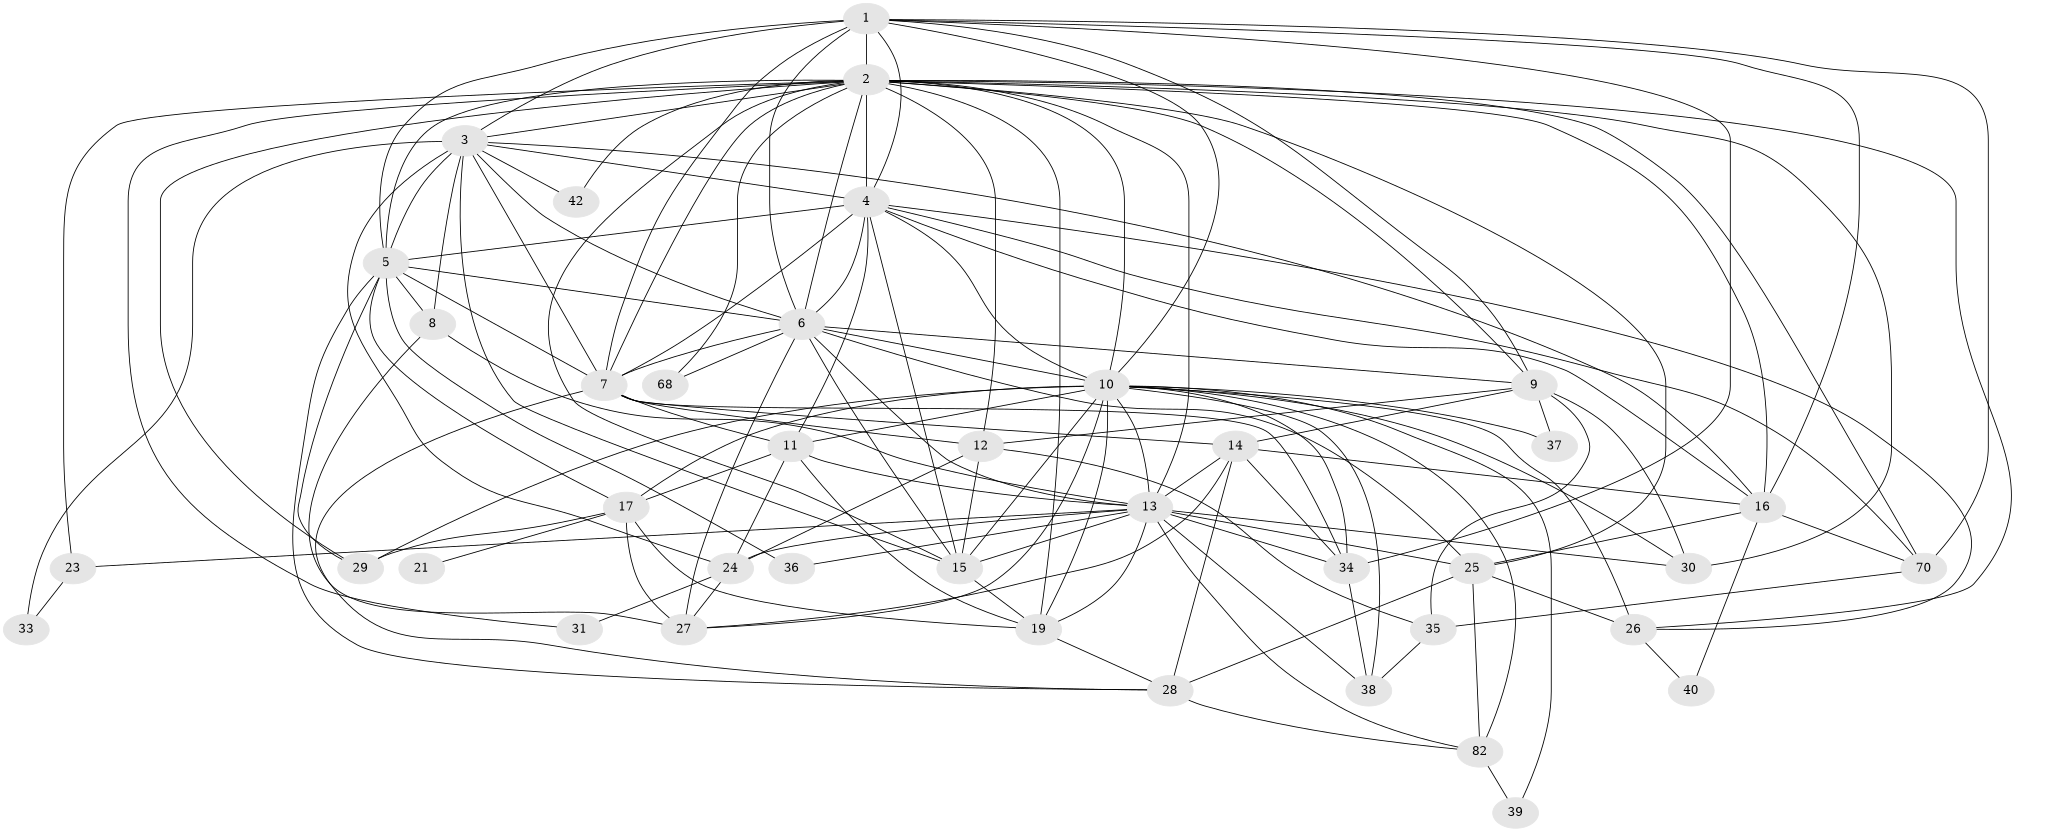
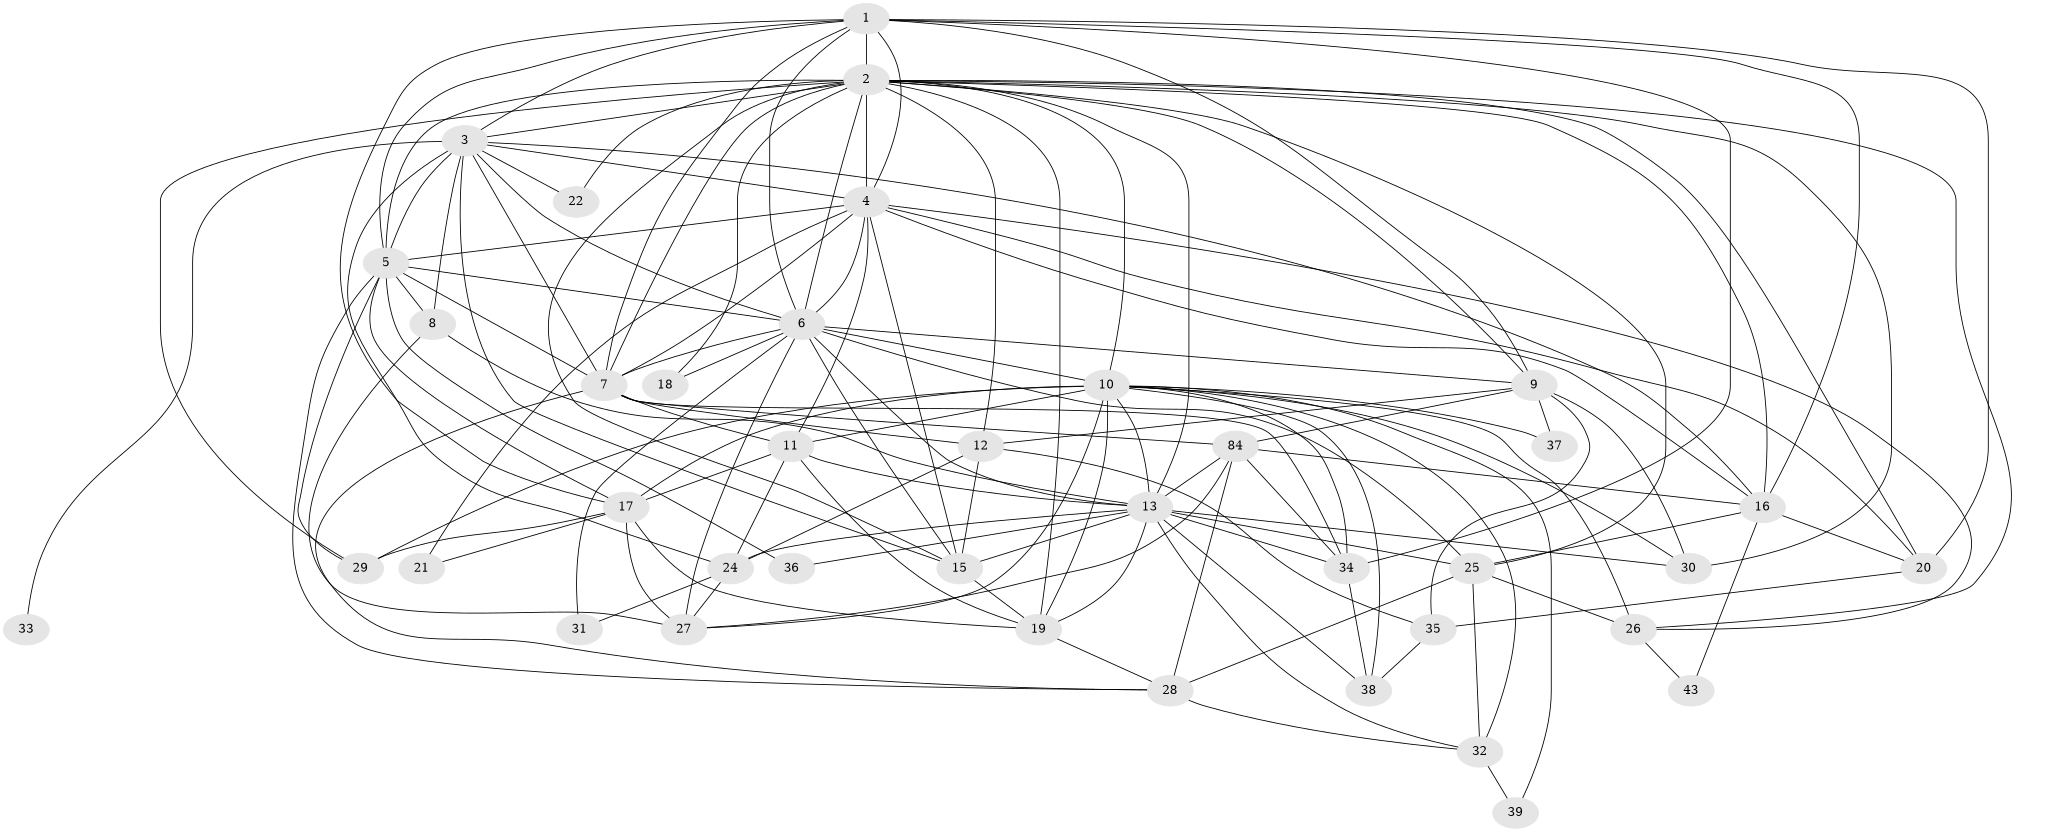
edge "1" -- "10": now "1" -- "17"
edge "2" -- "31": now "6" -- "31"
node "42": label "42" -> "22"
edge "4" -- "10": now "4" -- "21"
node "68": label "68" -> "18"
node "14": label "14" -> "84"
edge "10" -- "15": removed
node "23": removed
node "70": label "70" -> "20"
node "40": label "40" -> "43"
node "82": label "82" -> "32"
